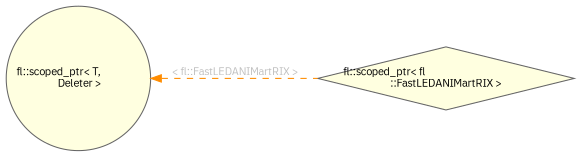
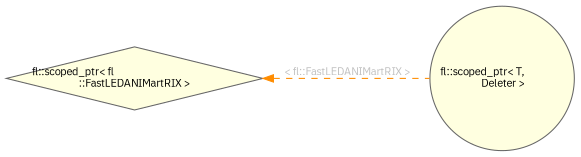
edge "fl::scoped_ptr< fl ::FastLEDANIMartRIX >" -> "fl::scoped_ptr< T, Deleter >": reversed
